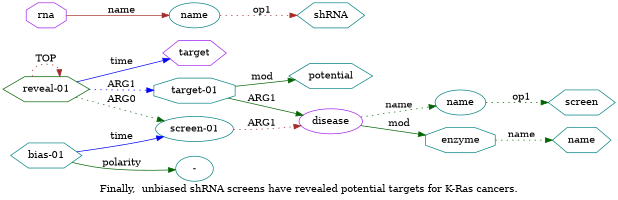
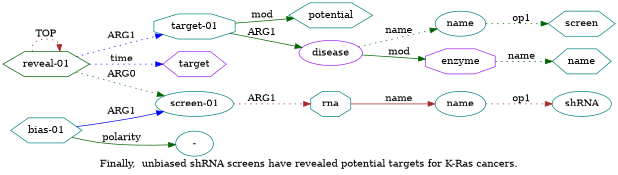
node "rna": color purple -> teal
node "shRNA": shape hexagon -> ellipse
edge "reveal-01" -> "target": style solid -> dotted
edge "screen-01" -> "disease": now "screen-01" -> "rna"
edge "bias-01" -> "screen-01": label "time" -> "ARG1"
node "enzyme": color teal -> purple
